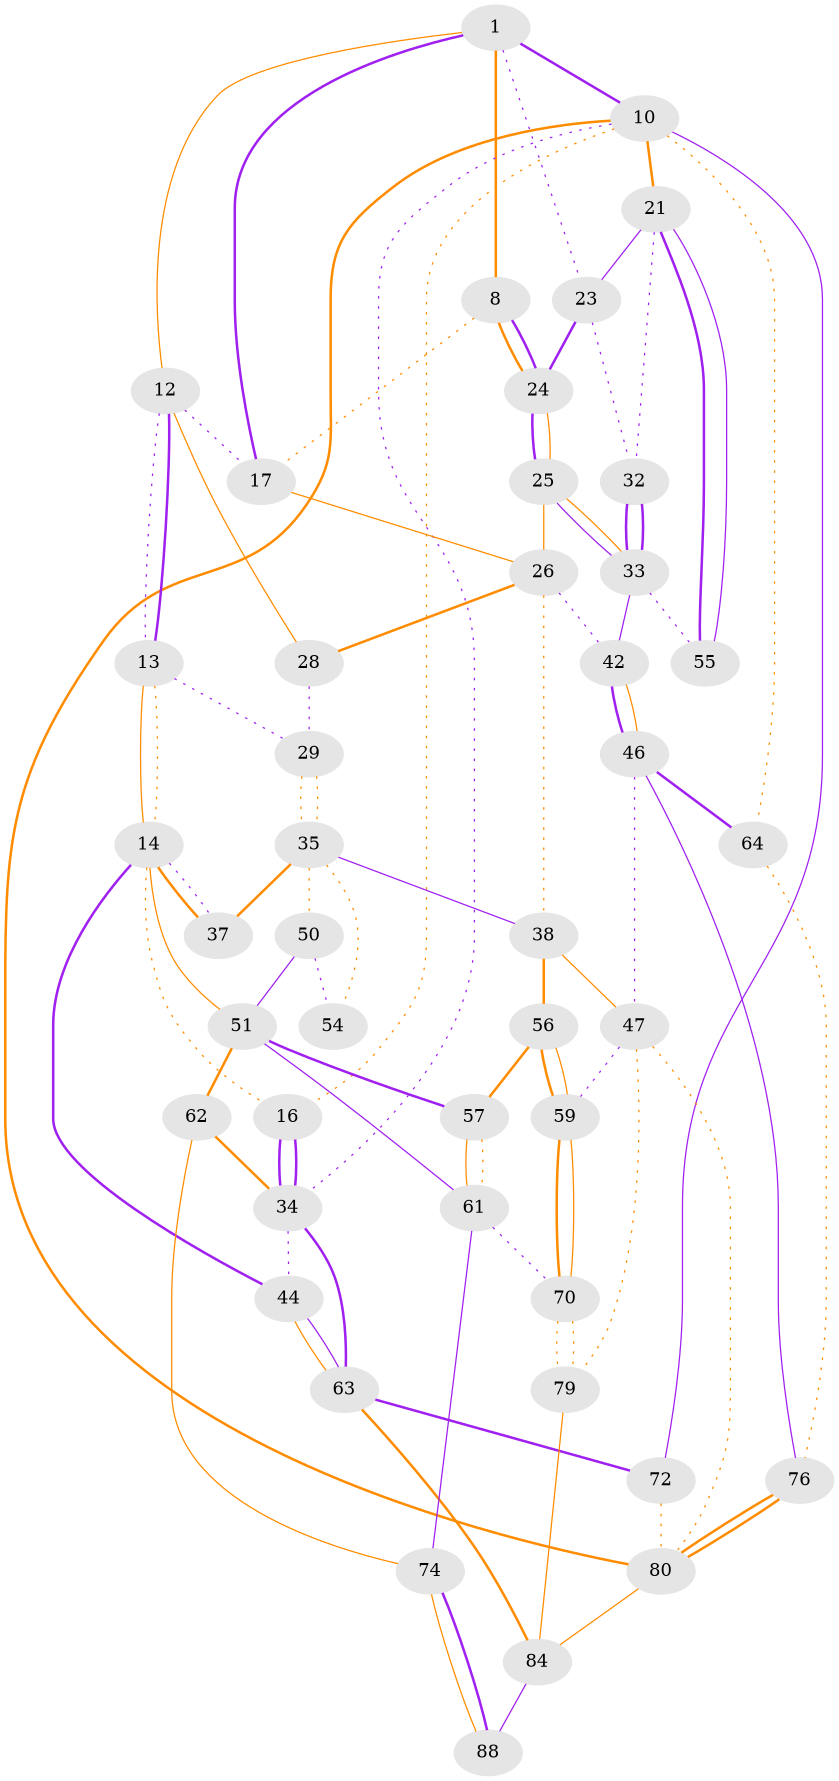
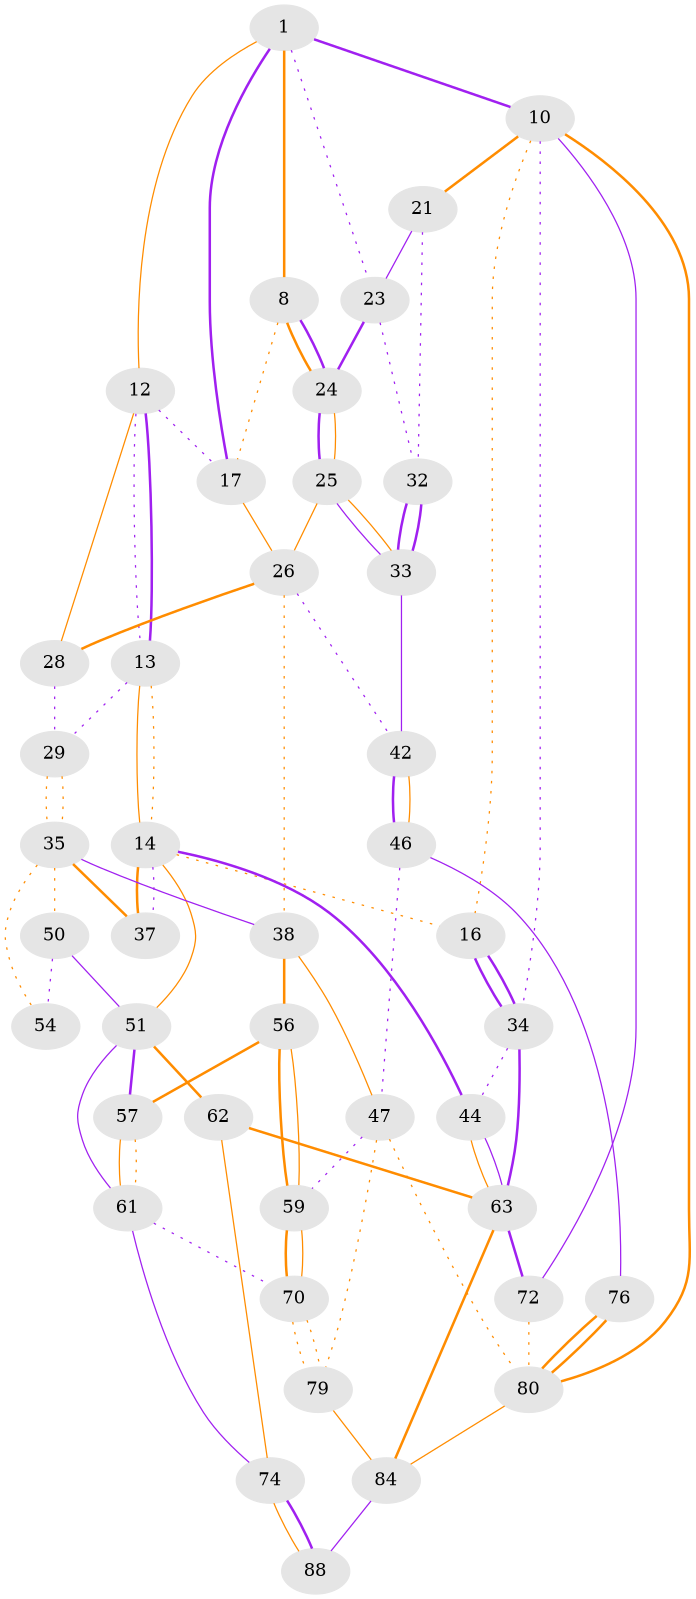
node "55": removed
node "64": removed
edge "62" -- "34": now "62" -- "63"
